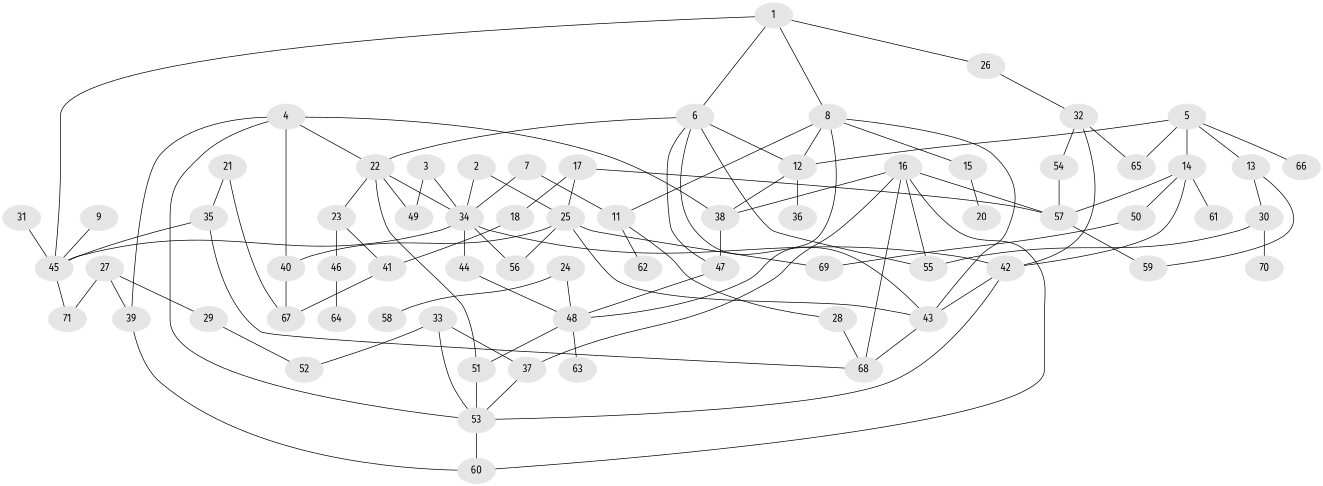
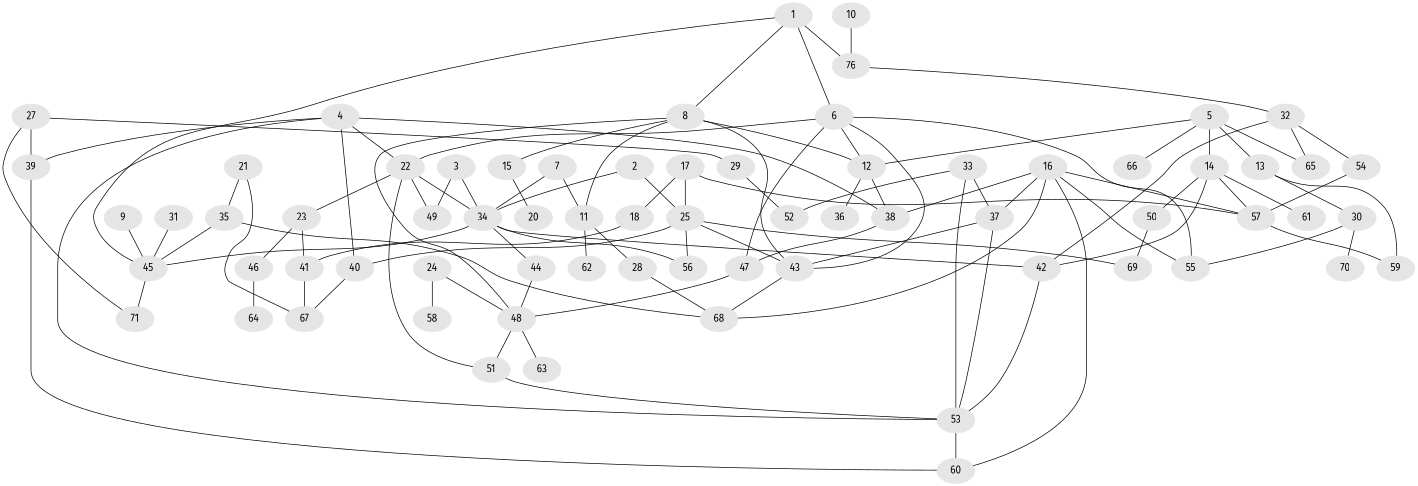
node "10": added
node "26": label "26" -> "76"
edge "42" -- "43": now "37" -- "43"
